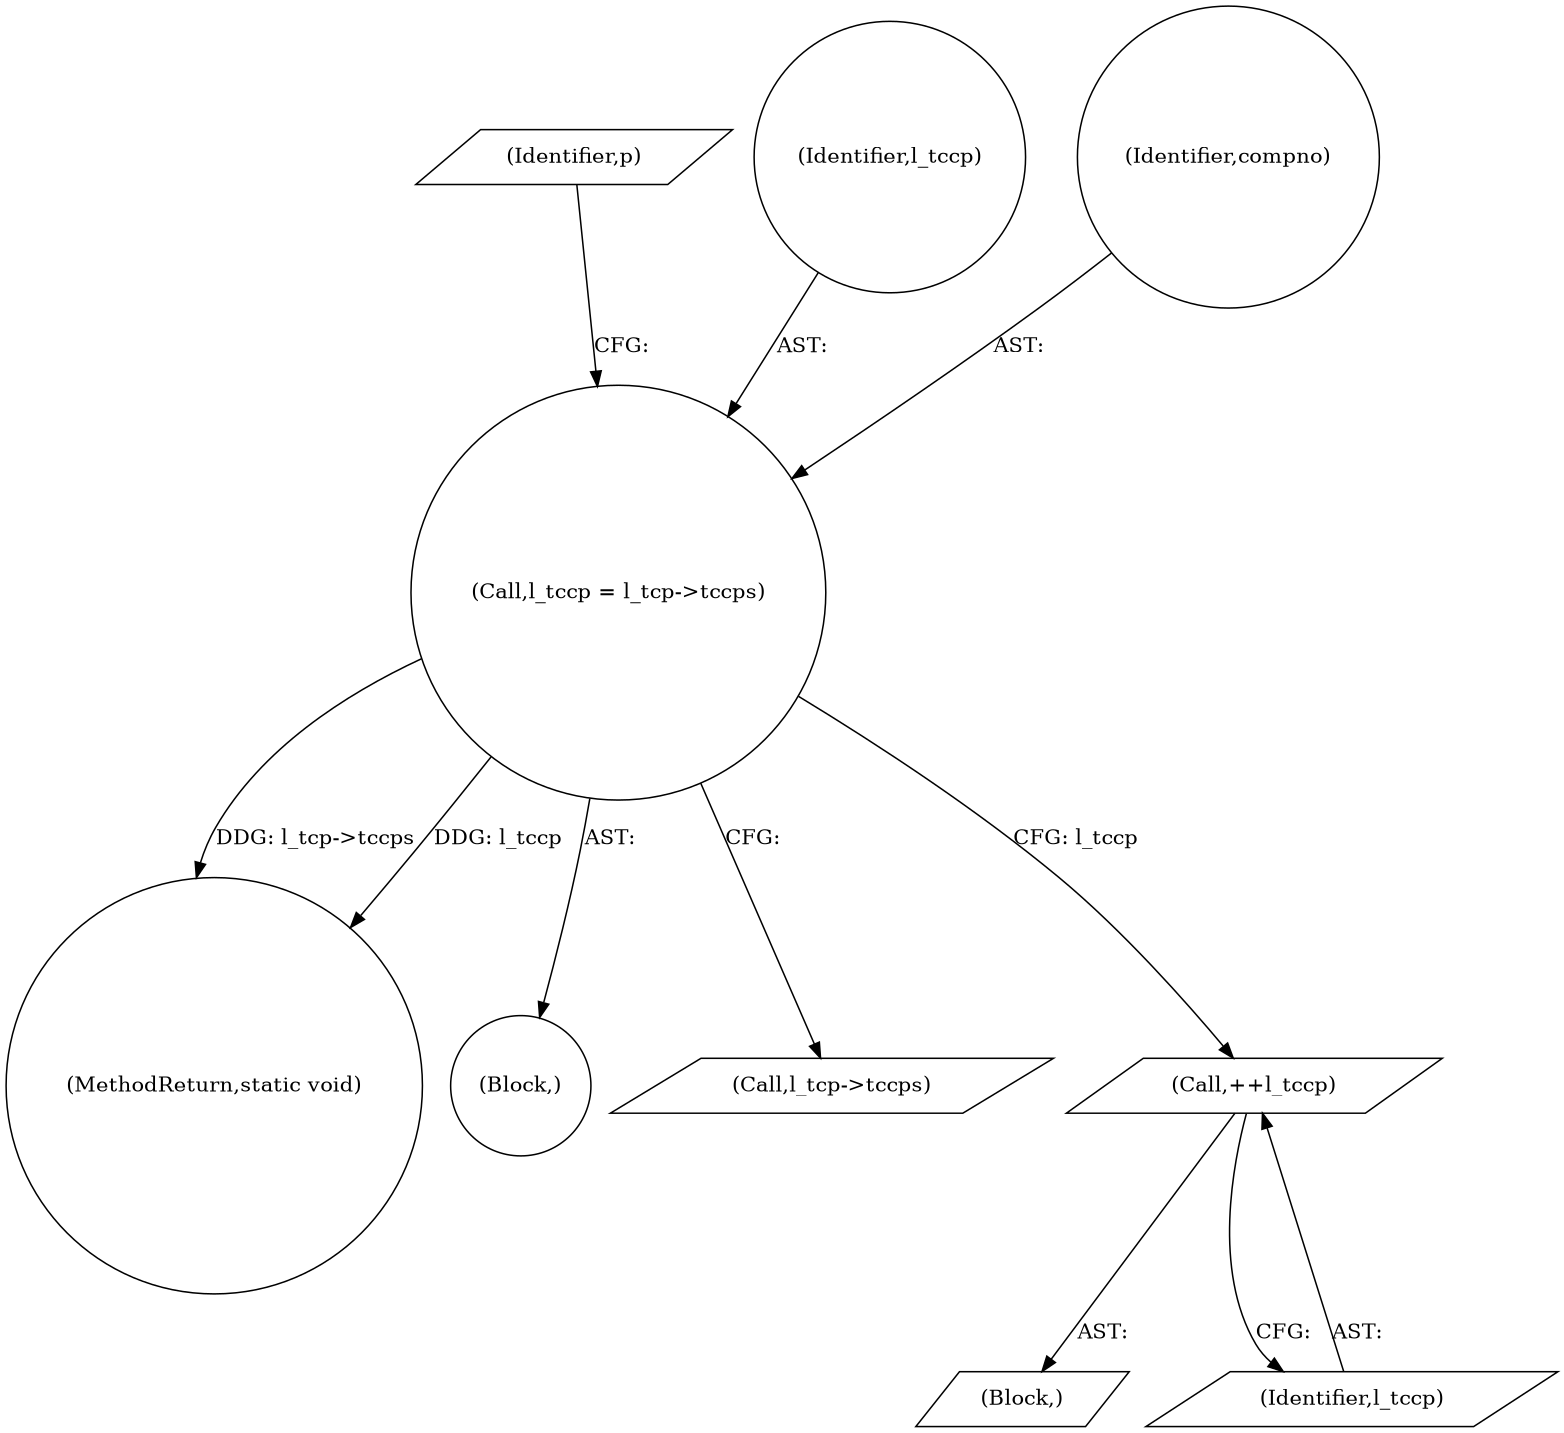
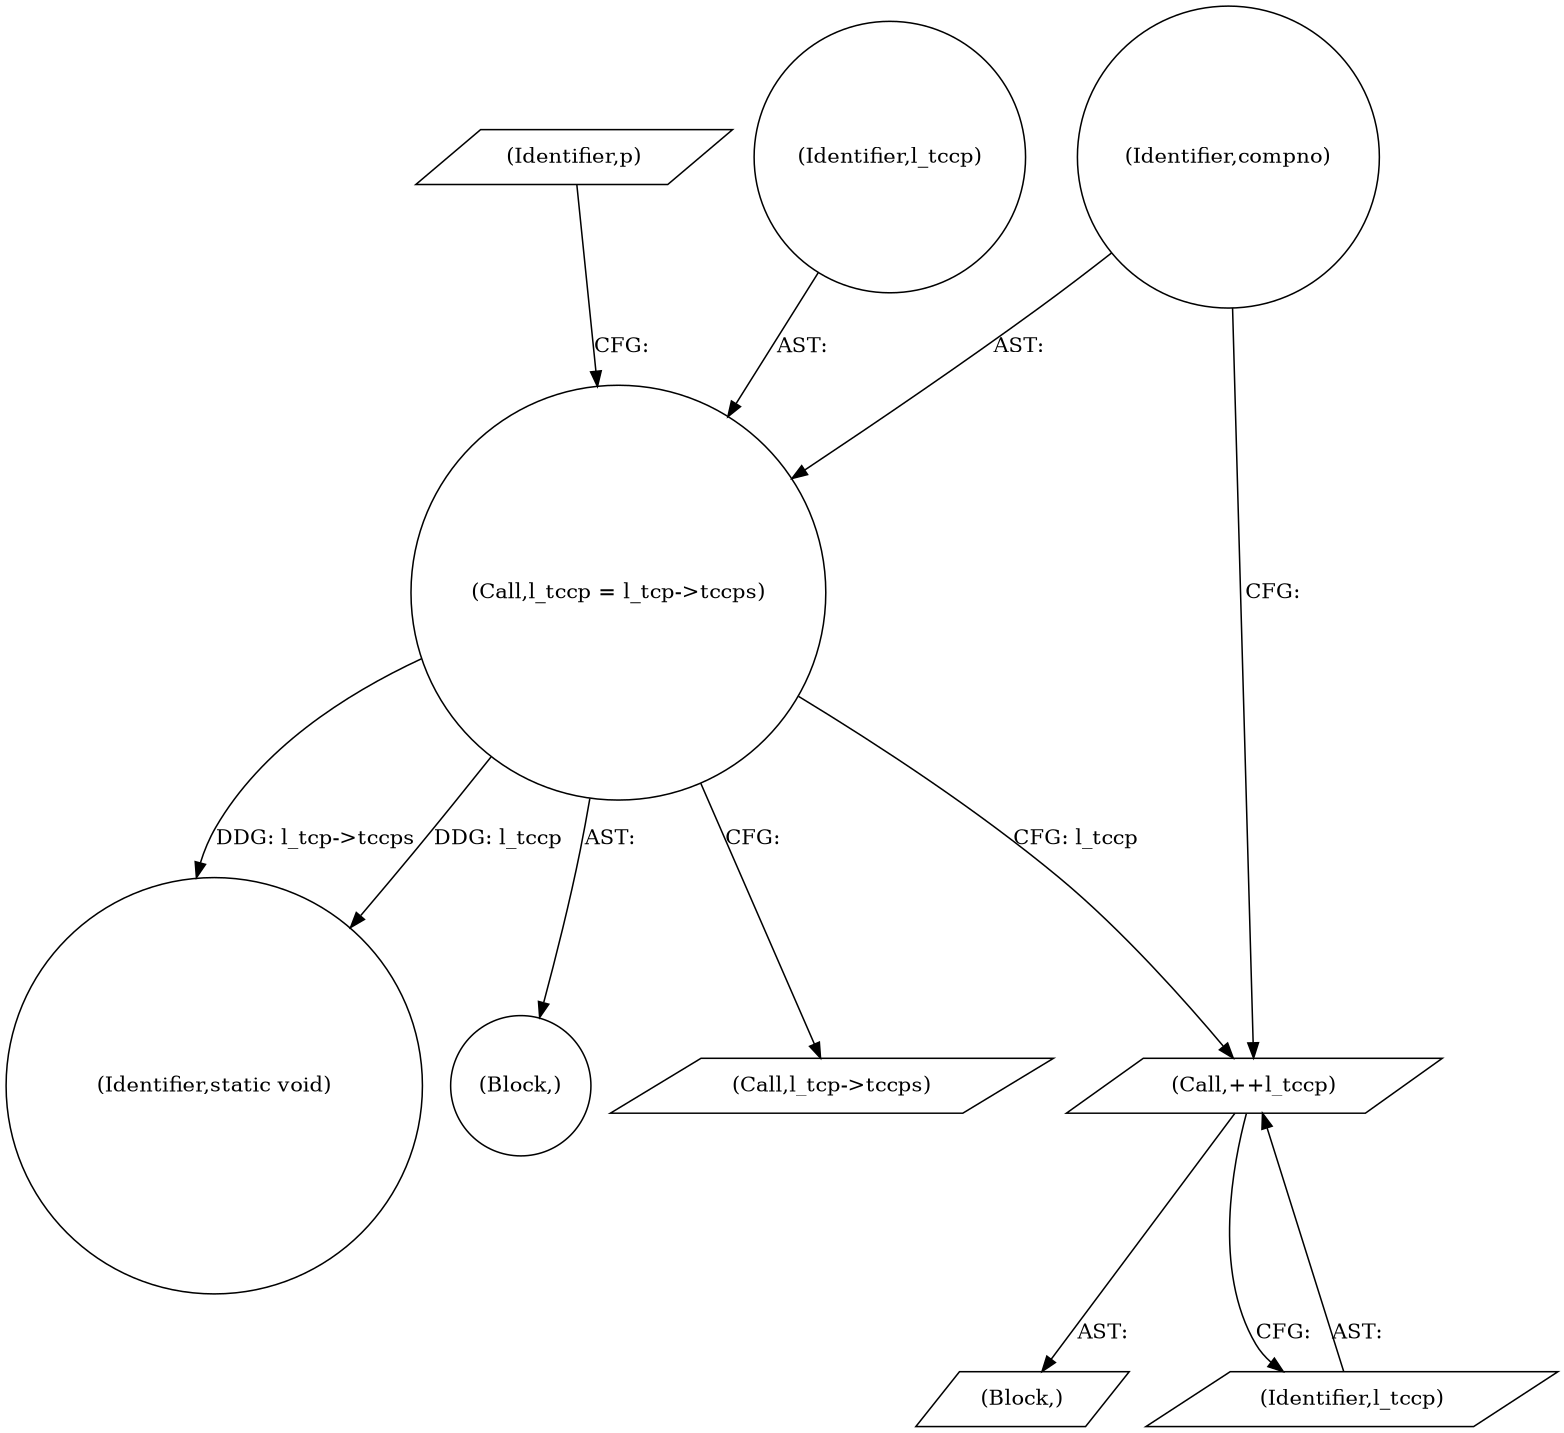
edge "(Identifier,compno)" -> "(Call,++l_tccp)": added, label "CFG:"
node "(MethodReturn,static void)": label "(MethodReturn,static void)" -> "(Identifier,static void)"
